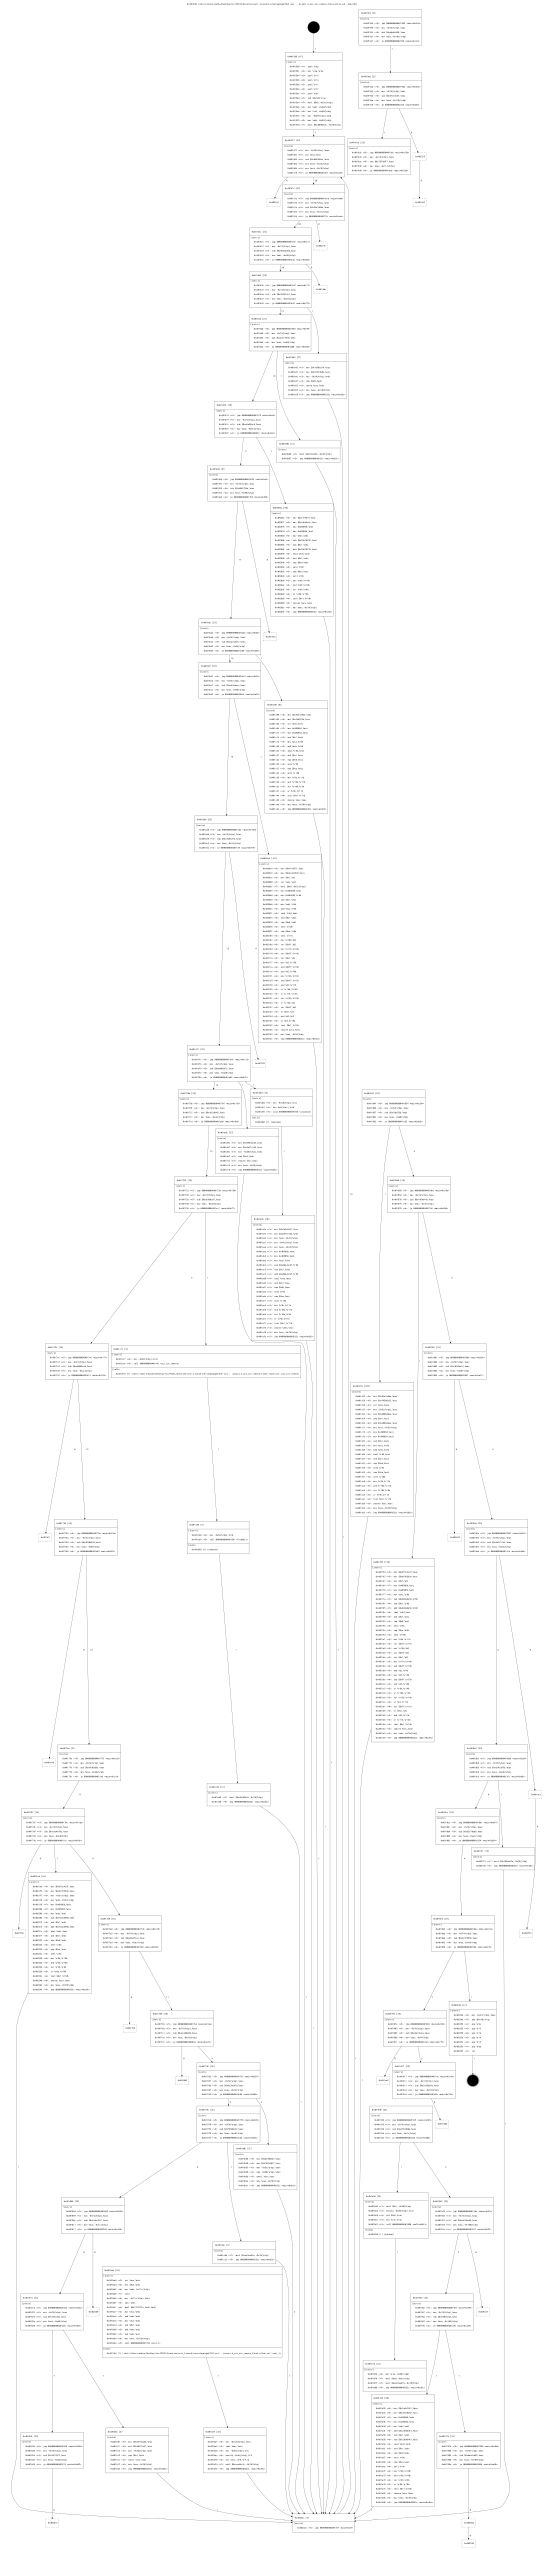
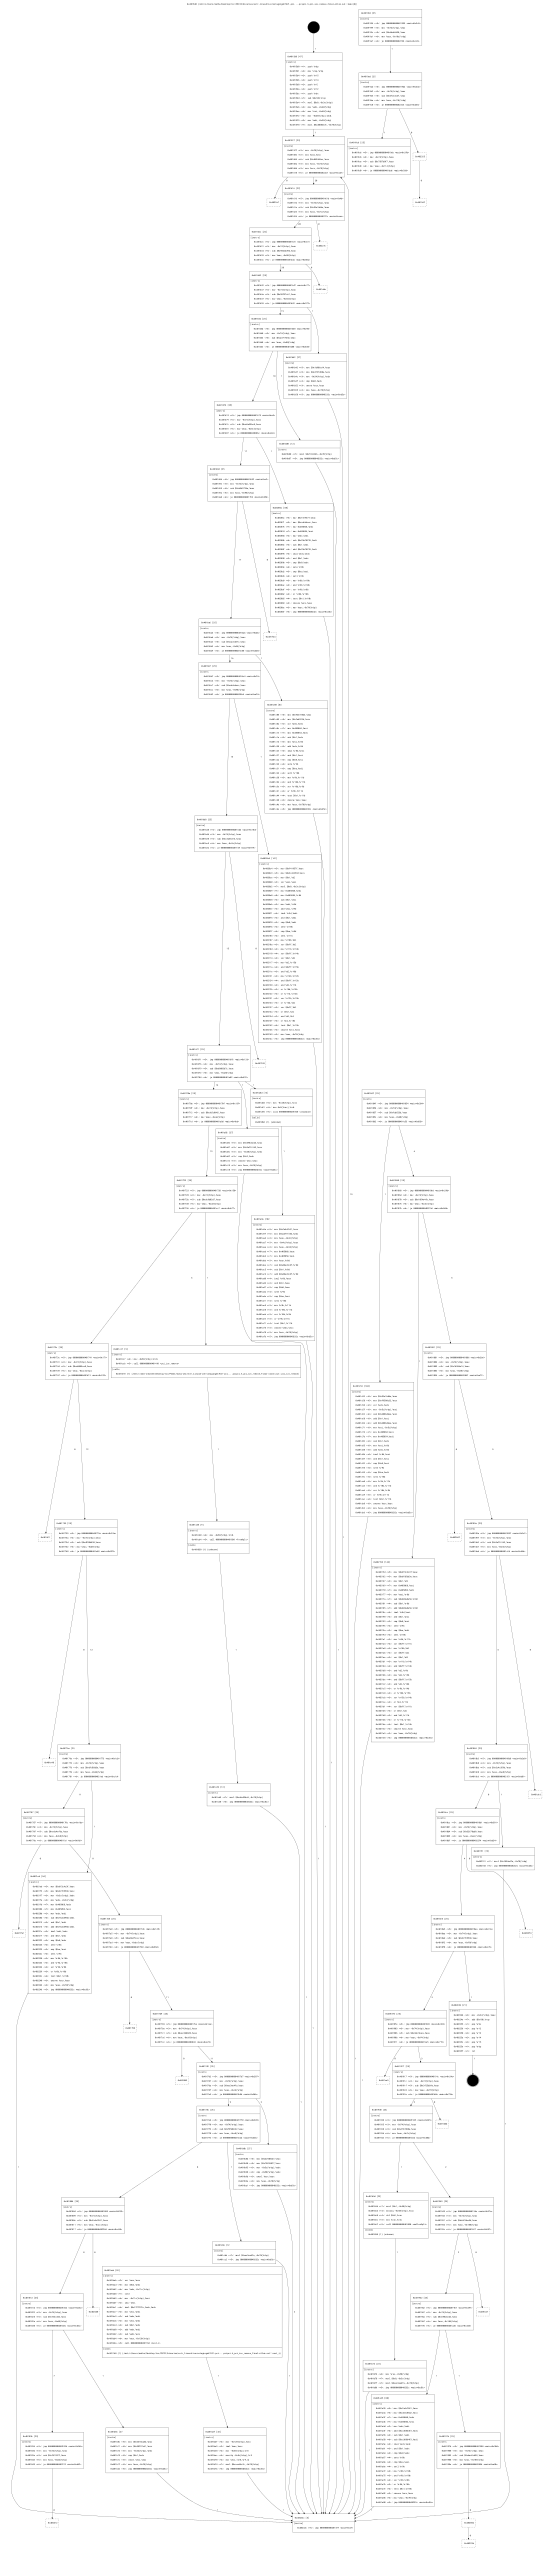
edge "0x401787 [25]" -> "0x4021ed [94]": now "0x40176e [25]" -> "0x4021ed [94]"
edge "0x401a1d" -> "0x4022f4": now "0x4018cc [25]" -> "0x4022f4"
edge "0x401917 [25]" -> "0x401930 [25]": added, label "3"
edge "0x401b74 [23]" -> "0x40232c [5]": added, label "1"
